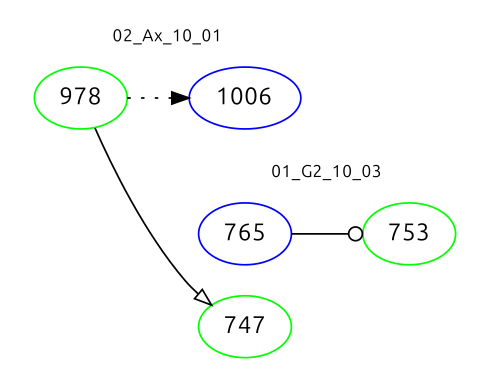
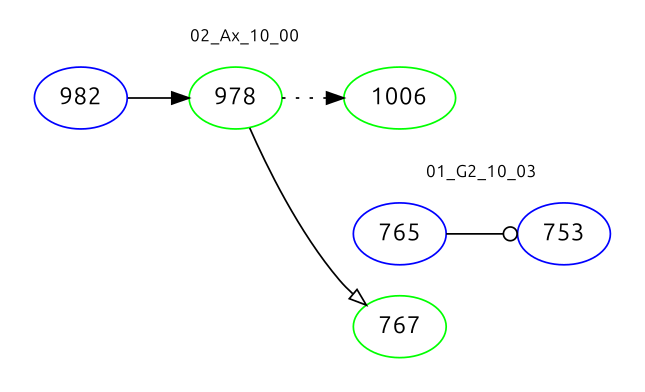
cluster "02_Ax_10_01": label "02_Ax_10_01" -> "02_Ax_10_00"
node "982": added
node "1006": color blue -> green
node "753": color green -> blue
node "747": label "747" -> "767"
